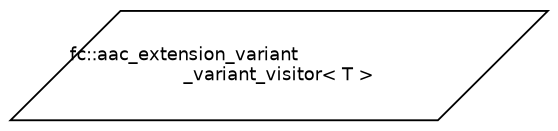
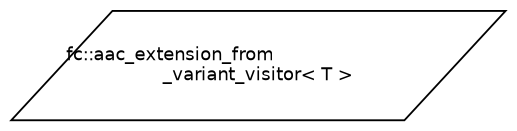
node "fc::aac_extension_variant _variant_visitor< T >": label "fc::aac_extension_variant _variant_visitor< T >" -> "fc::aac_extension_from _variant_visitor< T >"
